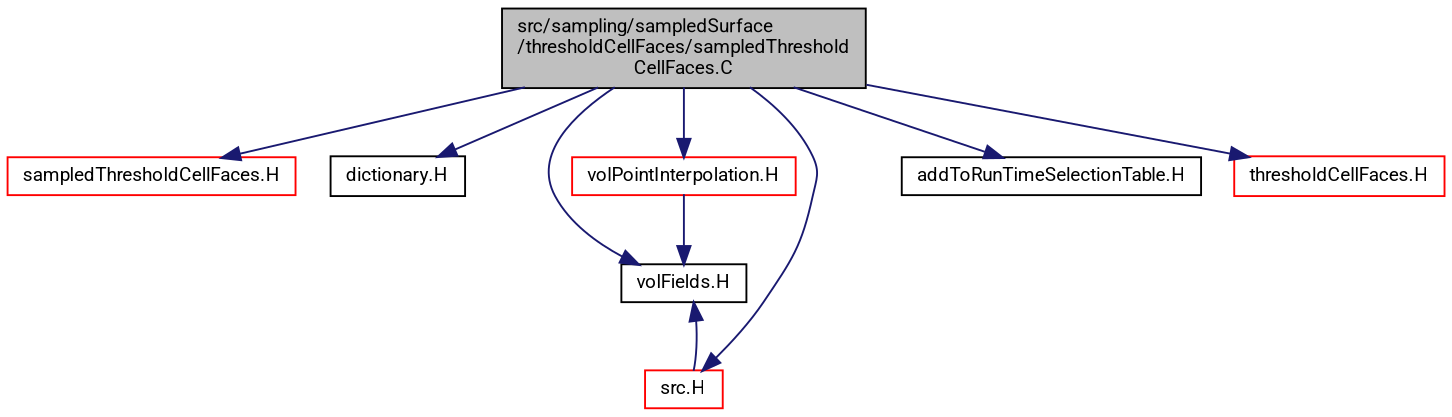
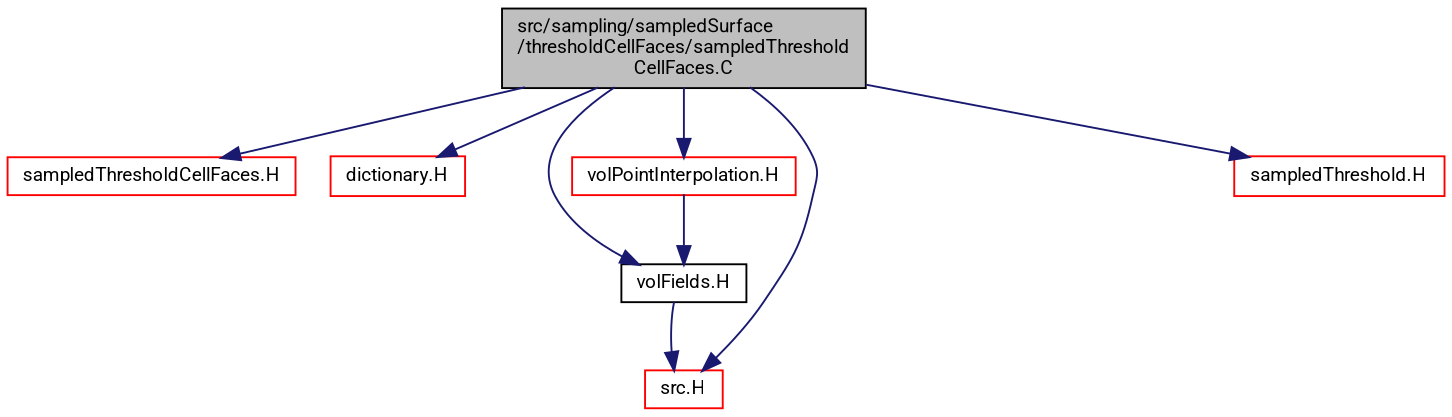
node "dictionary.H": color black -> red
node "addToRunTimeSelectionTable.H": removed
node "thresholdCellFaces.H": label "thresholdCellFaces.H" -> "sampledThreshold.H"
edge "src.H" -> "volFields.H": reversed
